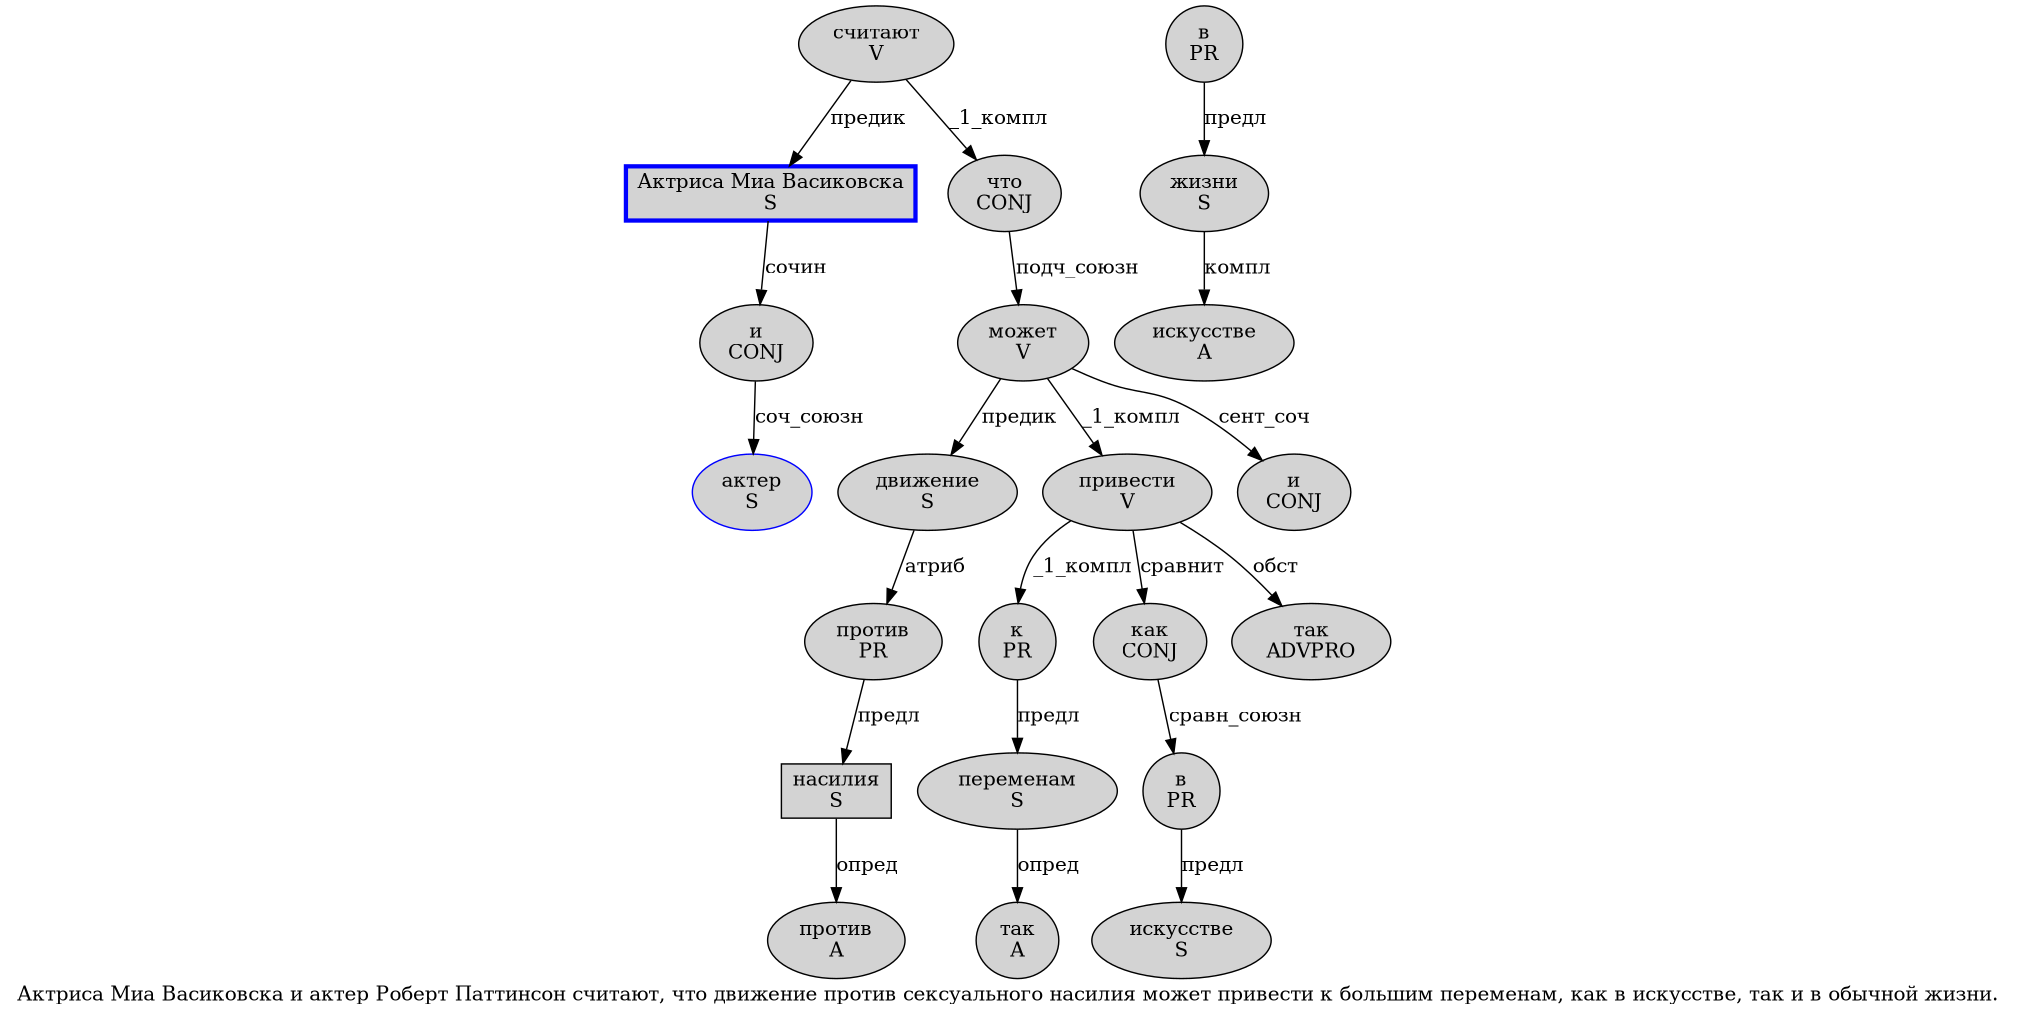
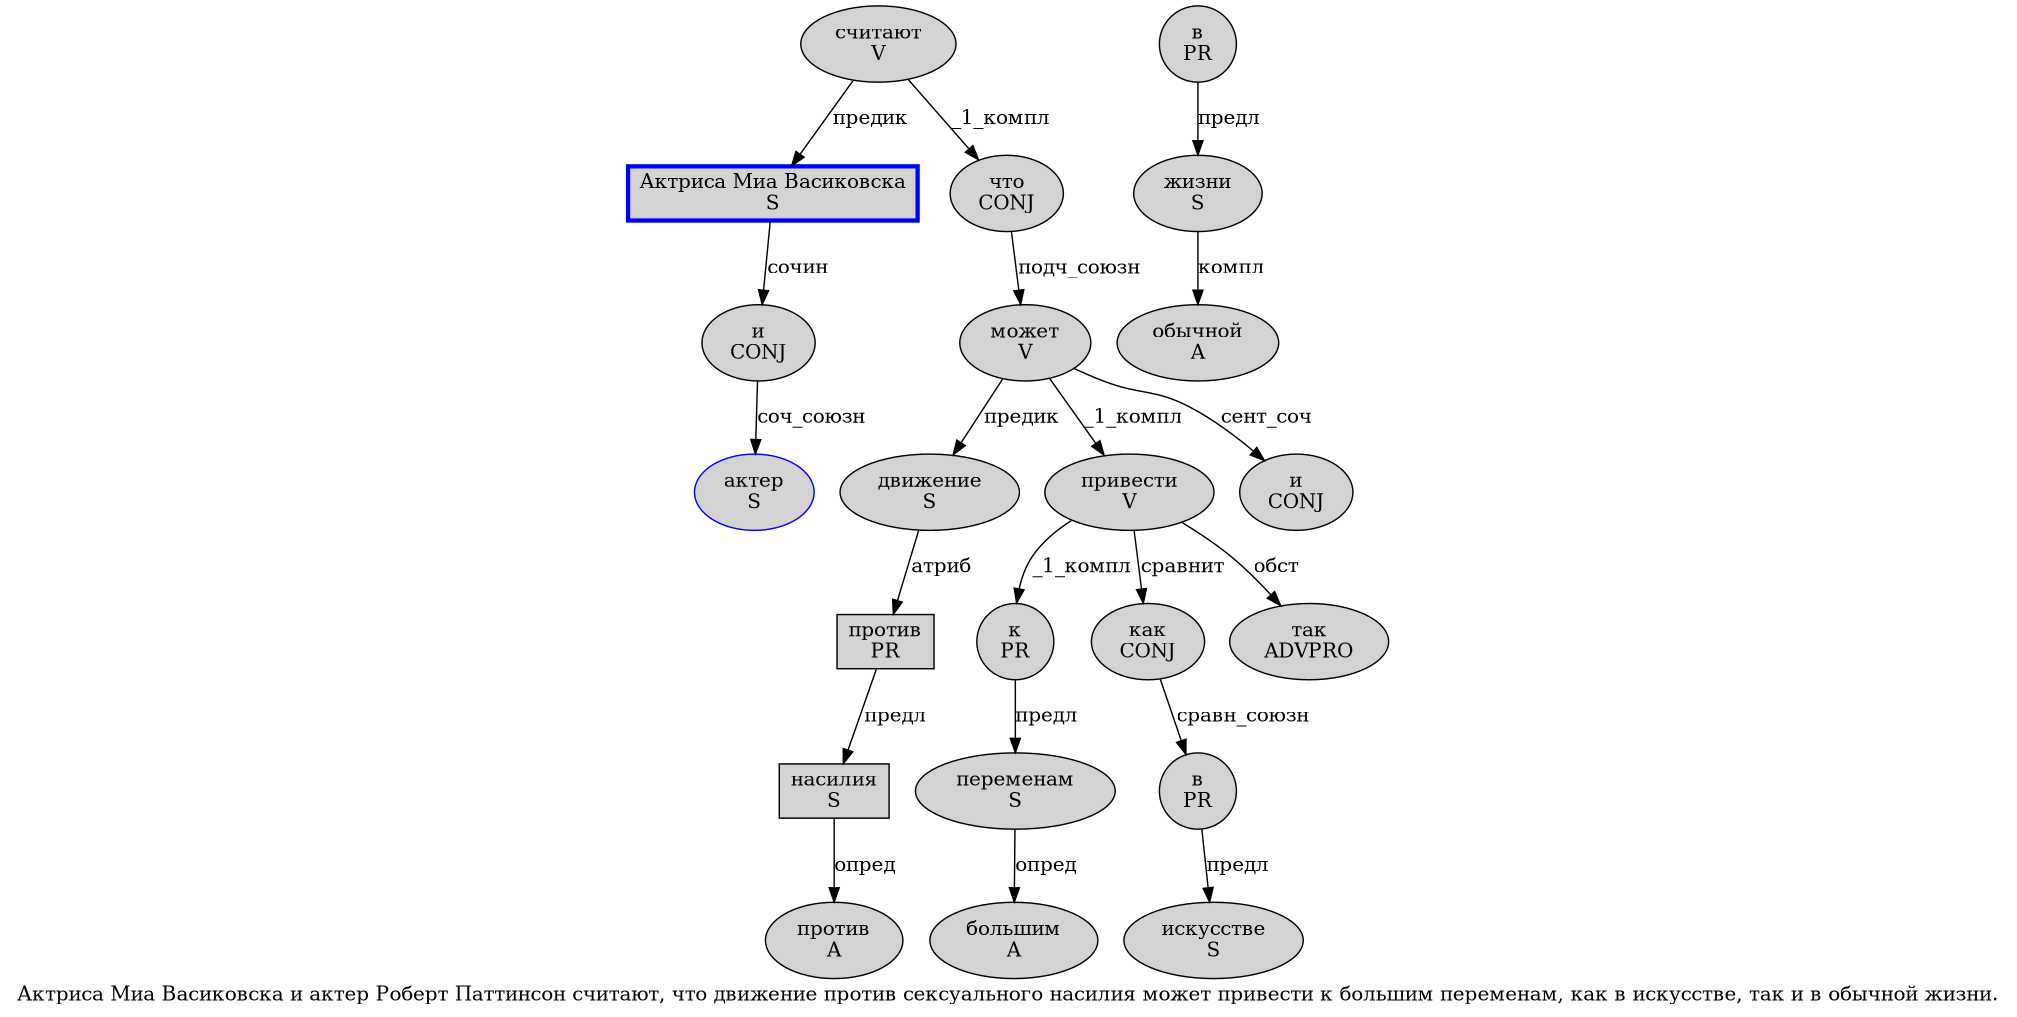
node "искусстве A": label "искусстве A" -> "обычной A"
node "против PR": shape ellipse -> box
node "так A": label "так A" -> "большим A"
